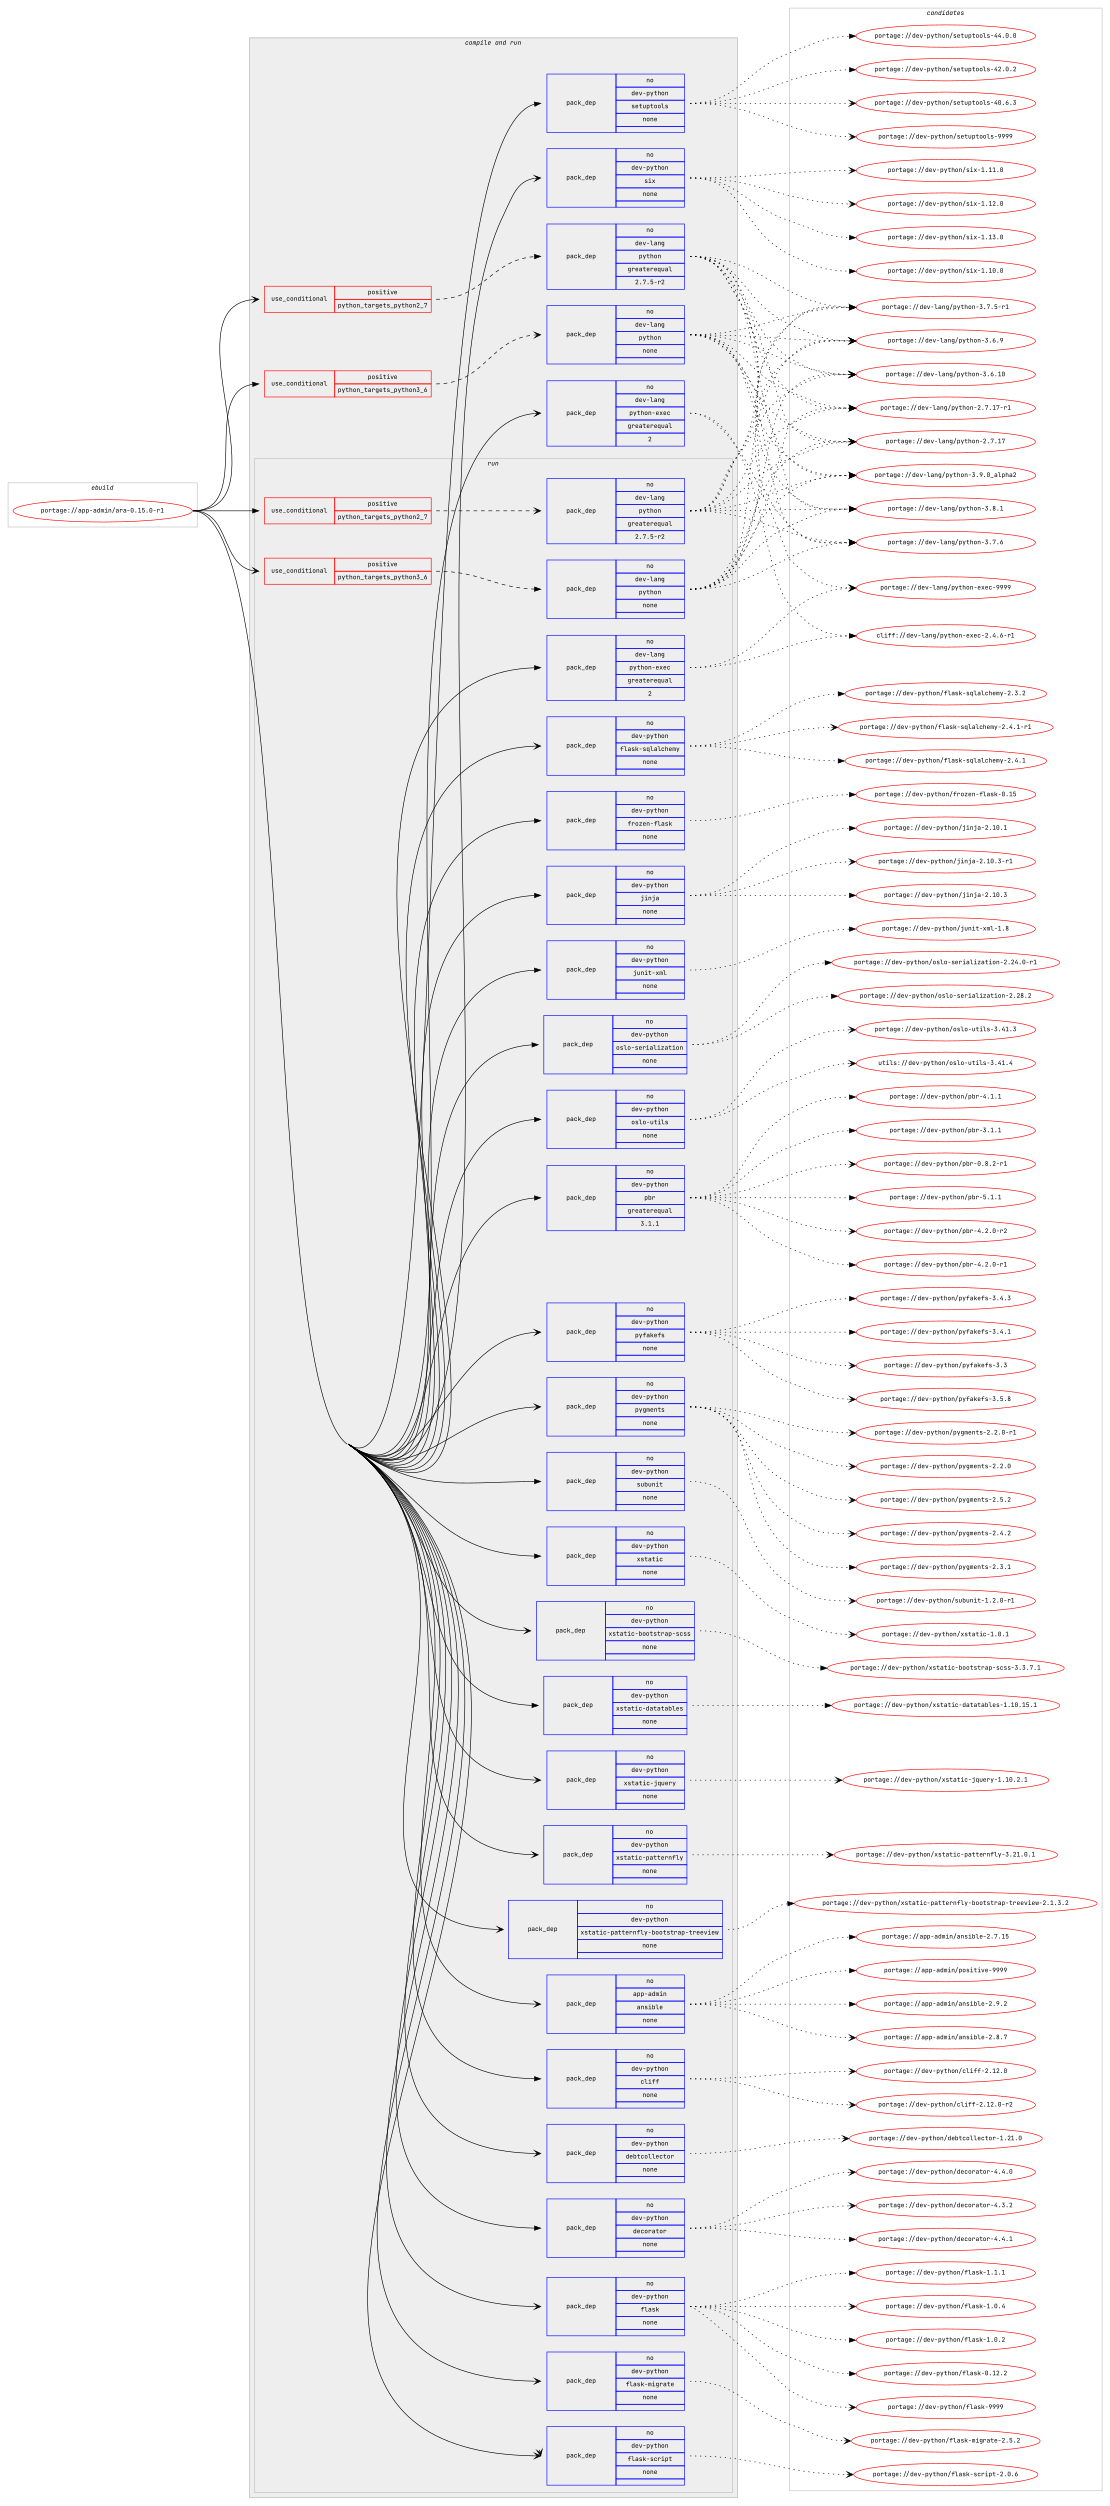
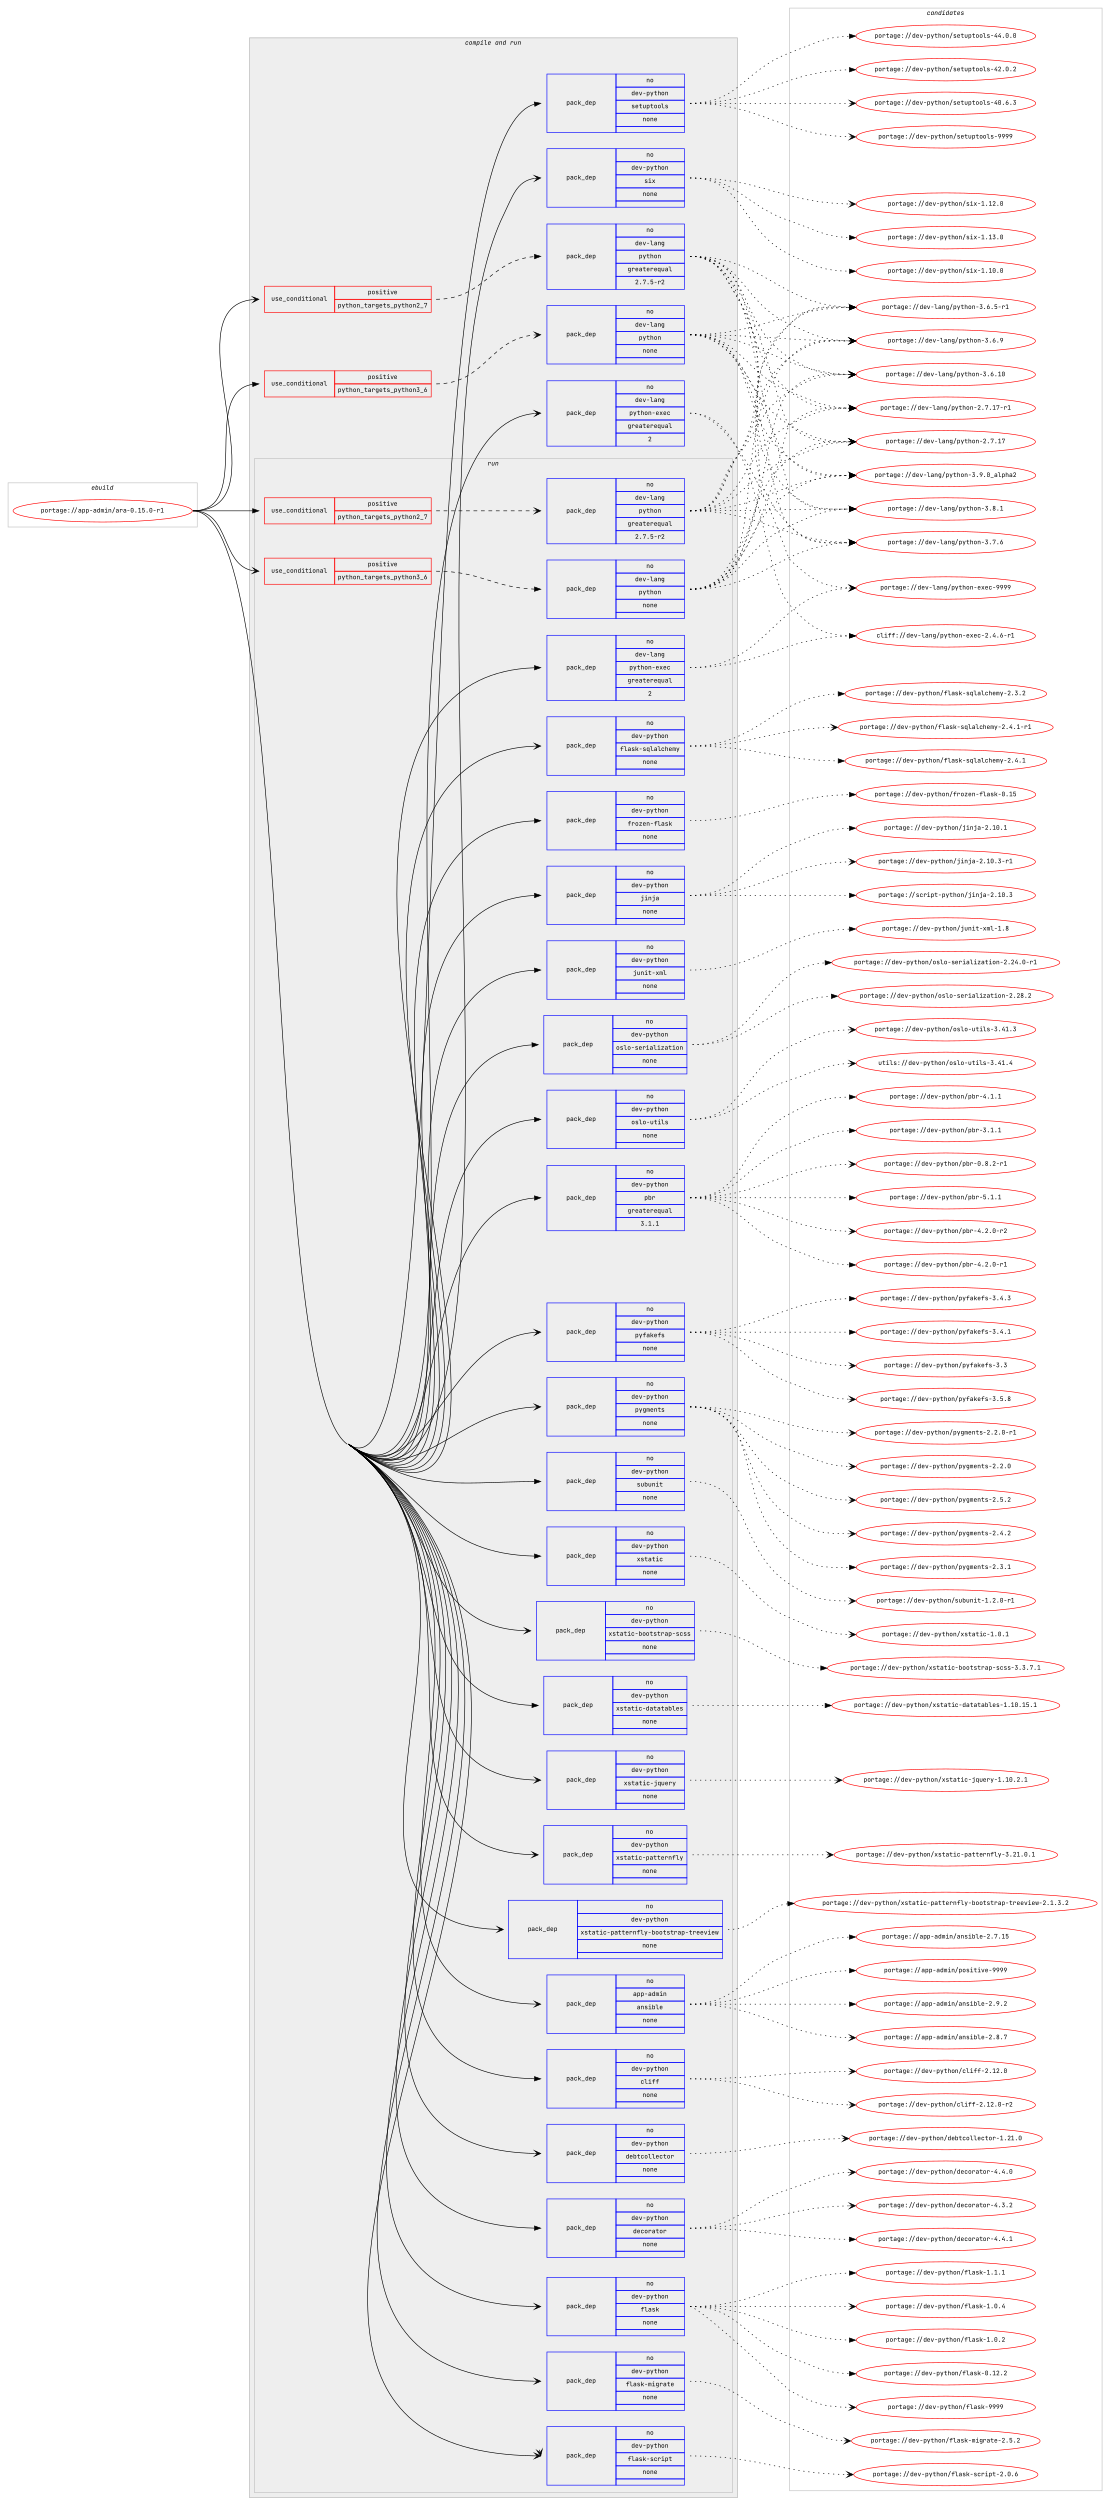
node "portage://dev-python/six-1.11.0": removed
node "portage://dev-lang/python-3.7.5-r1": label "portage://dev-lang/python-3.7.5-r1" -> "portage://dev-lang/python-3.6.5-r1"
node "portage://dev-python/jinja-2.10.3": label "portage://dev-python/jinja-2.10.3" -> "portage://script-python/jinja-2.10.3"
